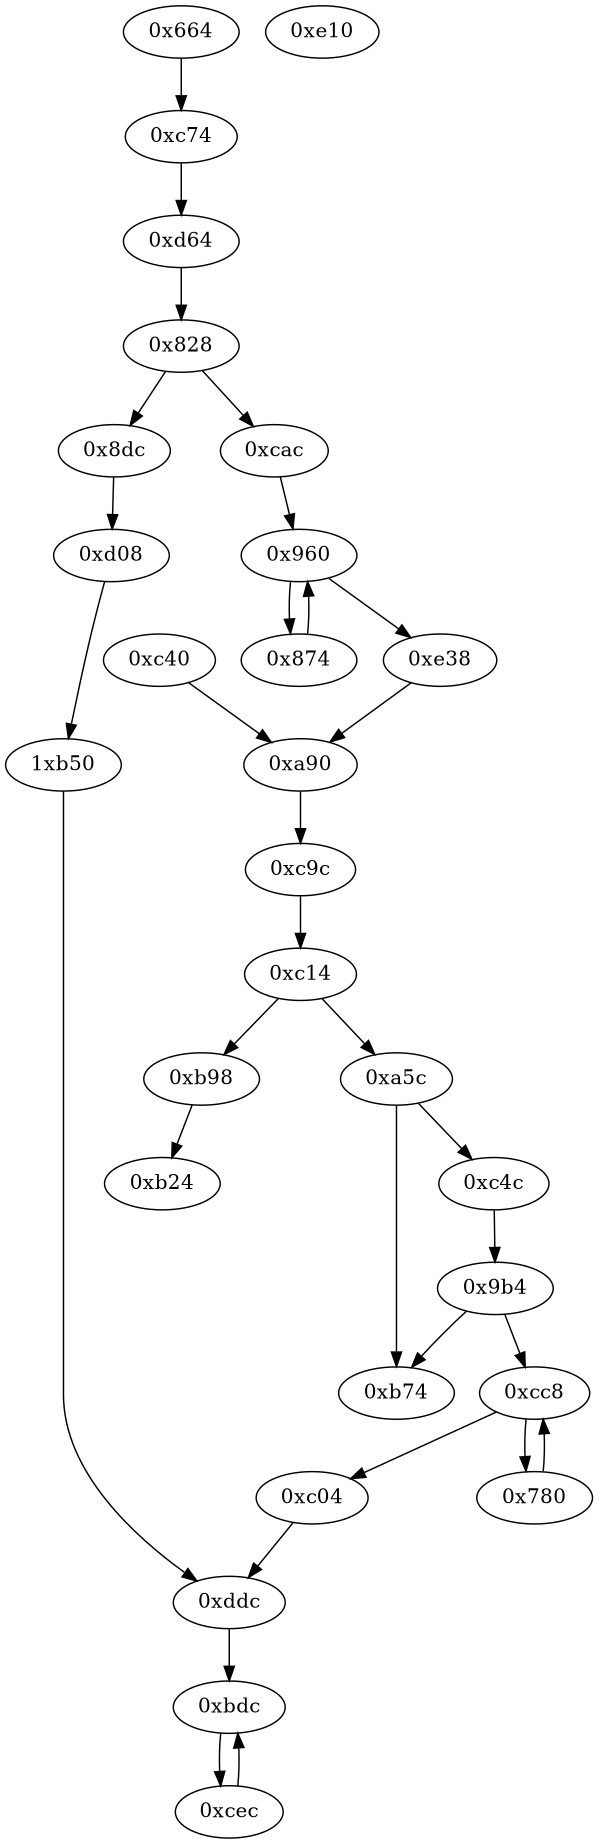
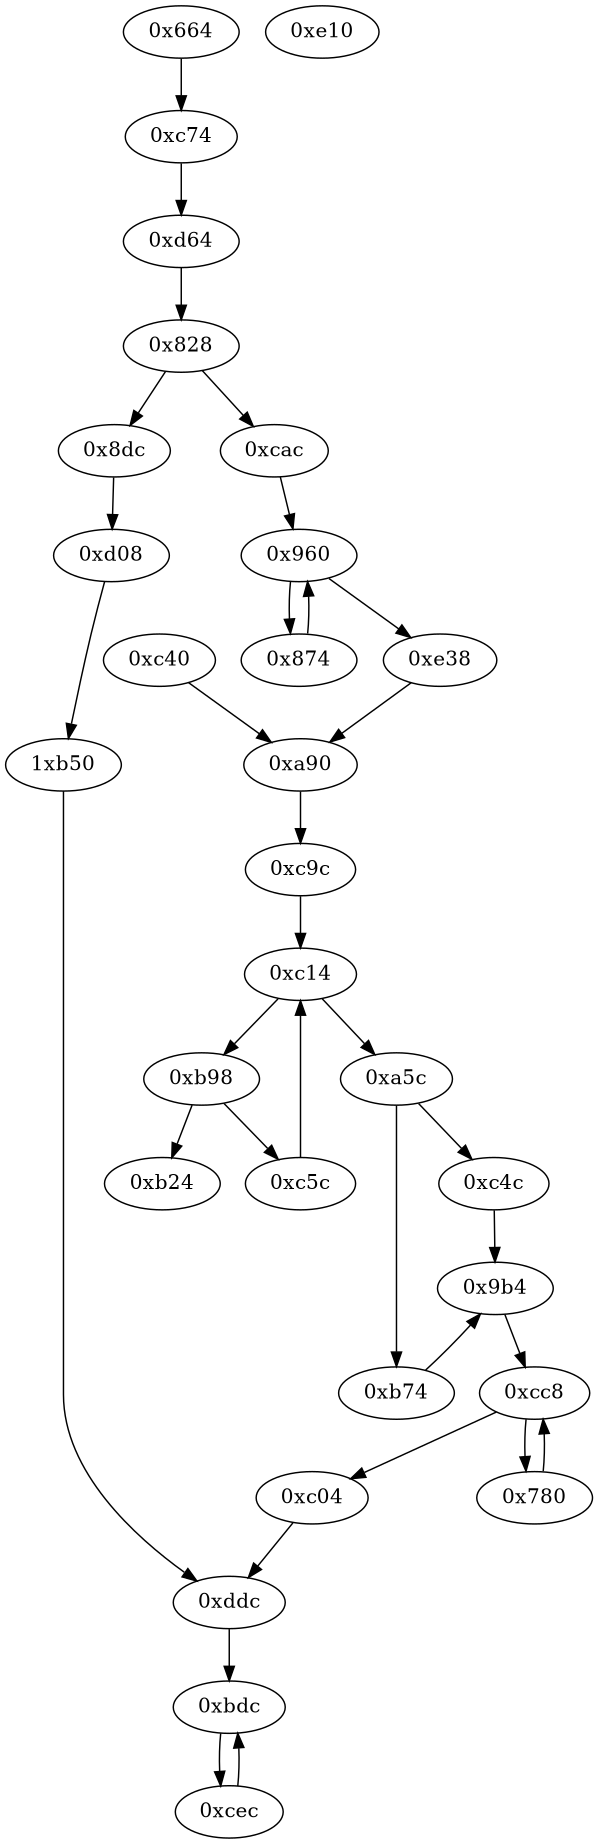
node "0xc5c": added
edge "0x9b4" -> "0xb74": reversed
